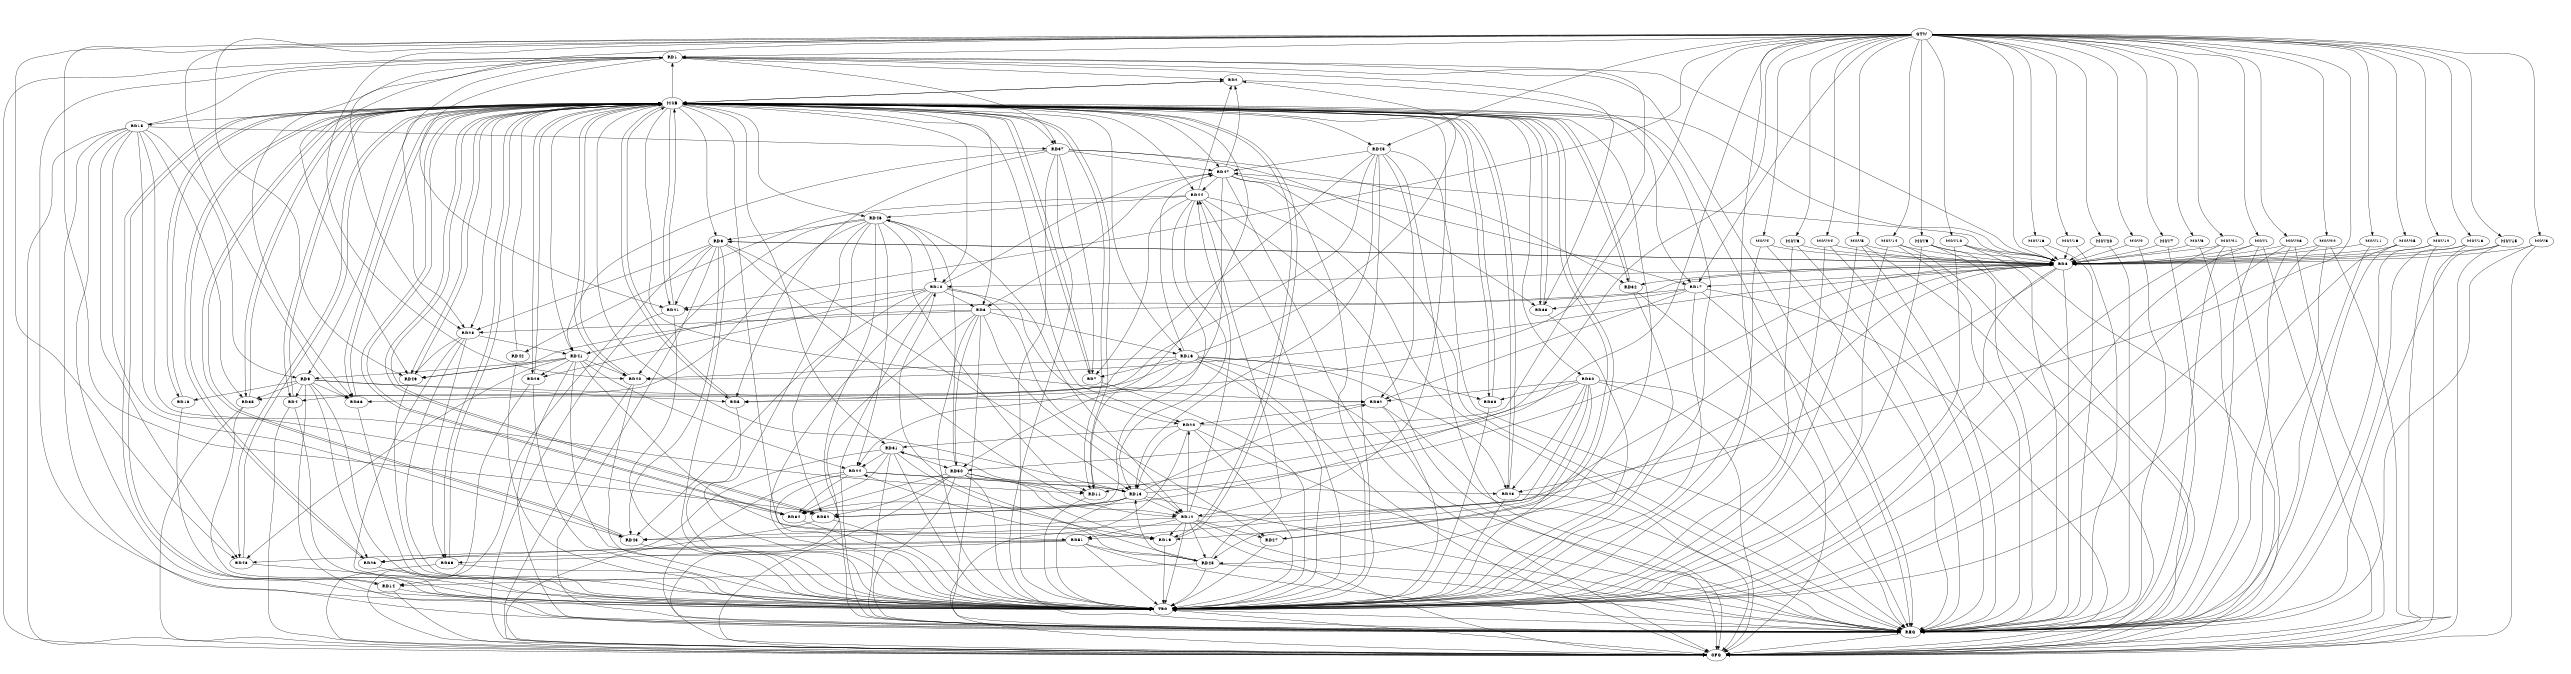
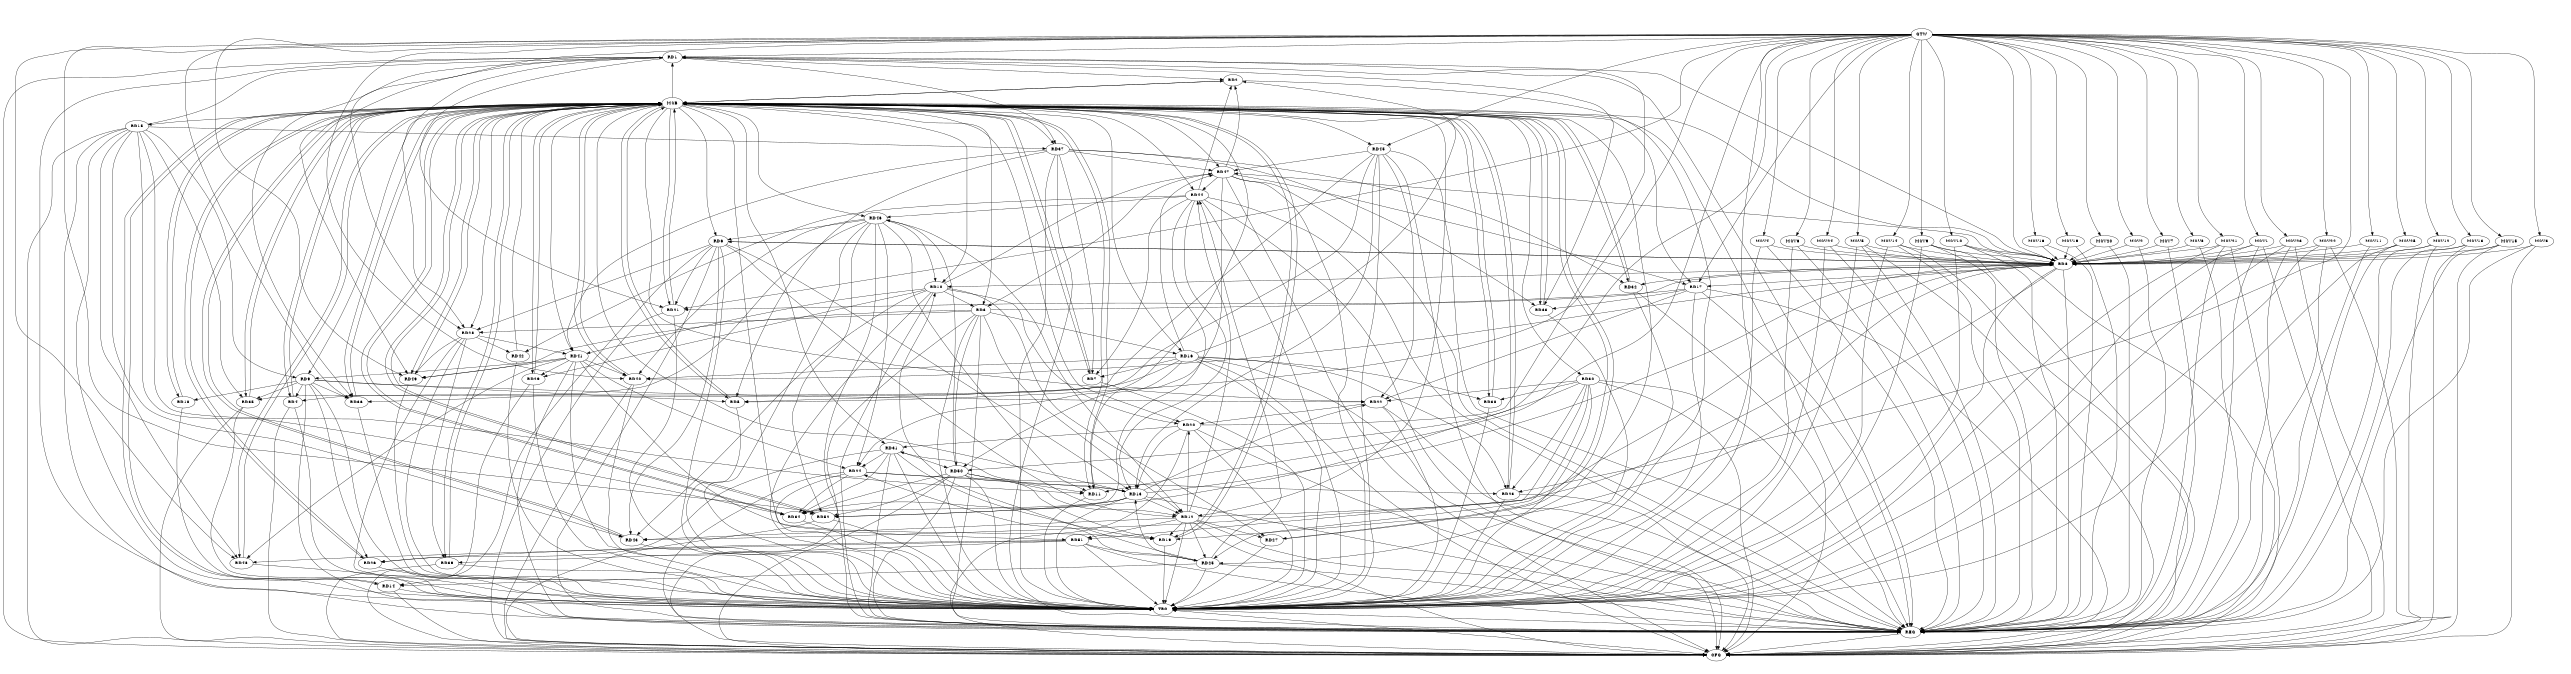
edge "RD28" -> "RD42": added
node "RD62": label "RD62" -> "RD22"
